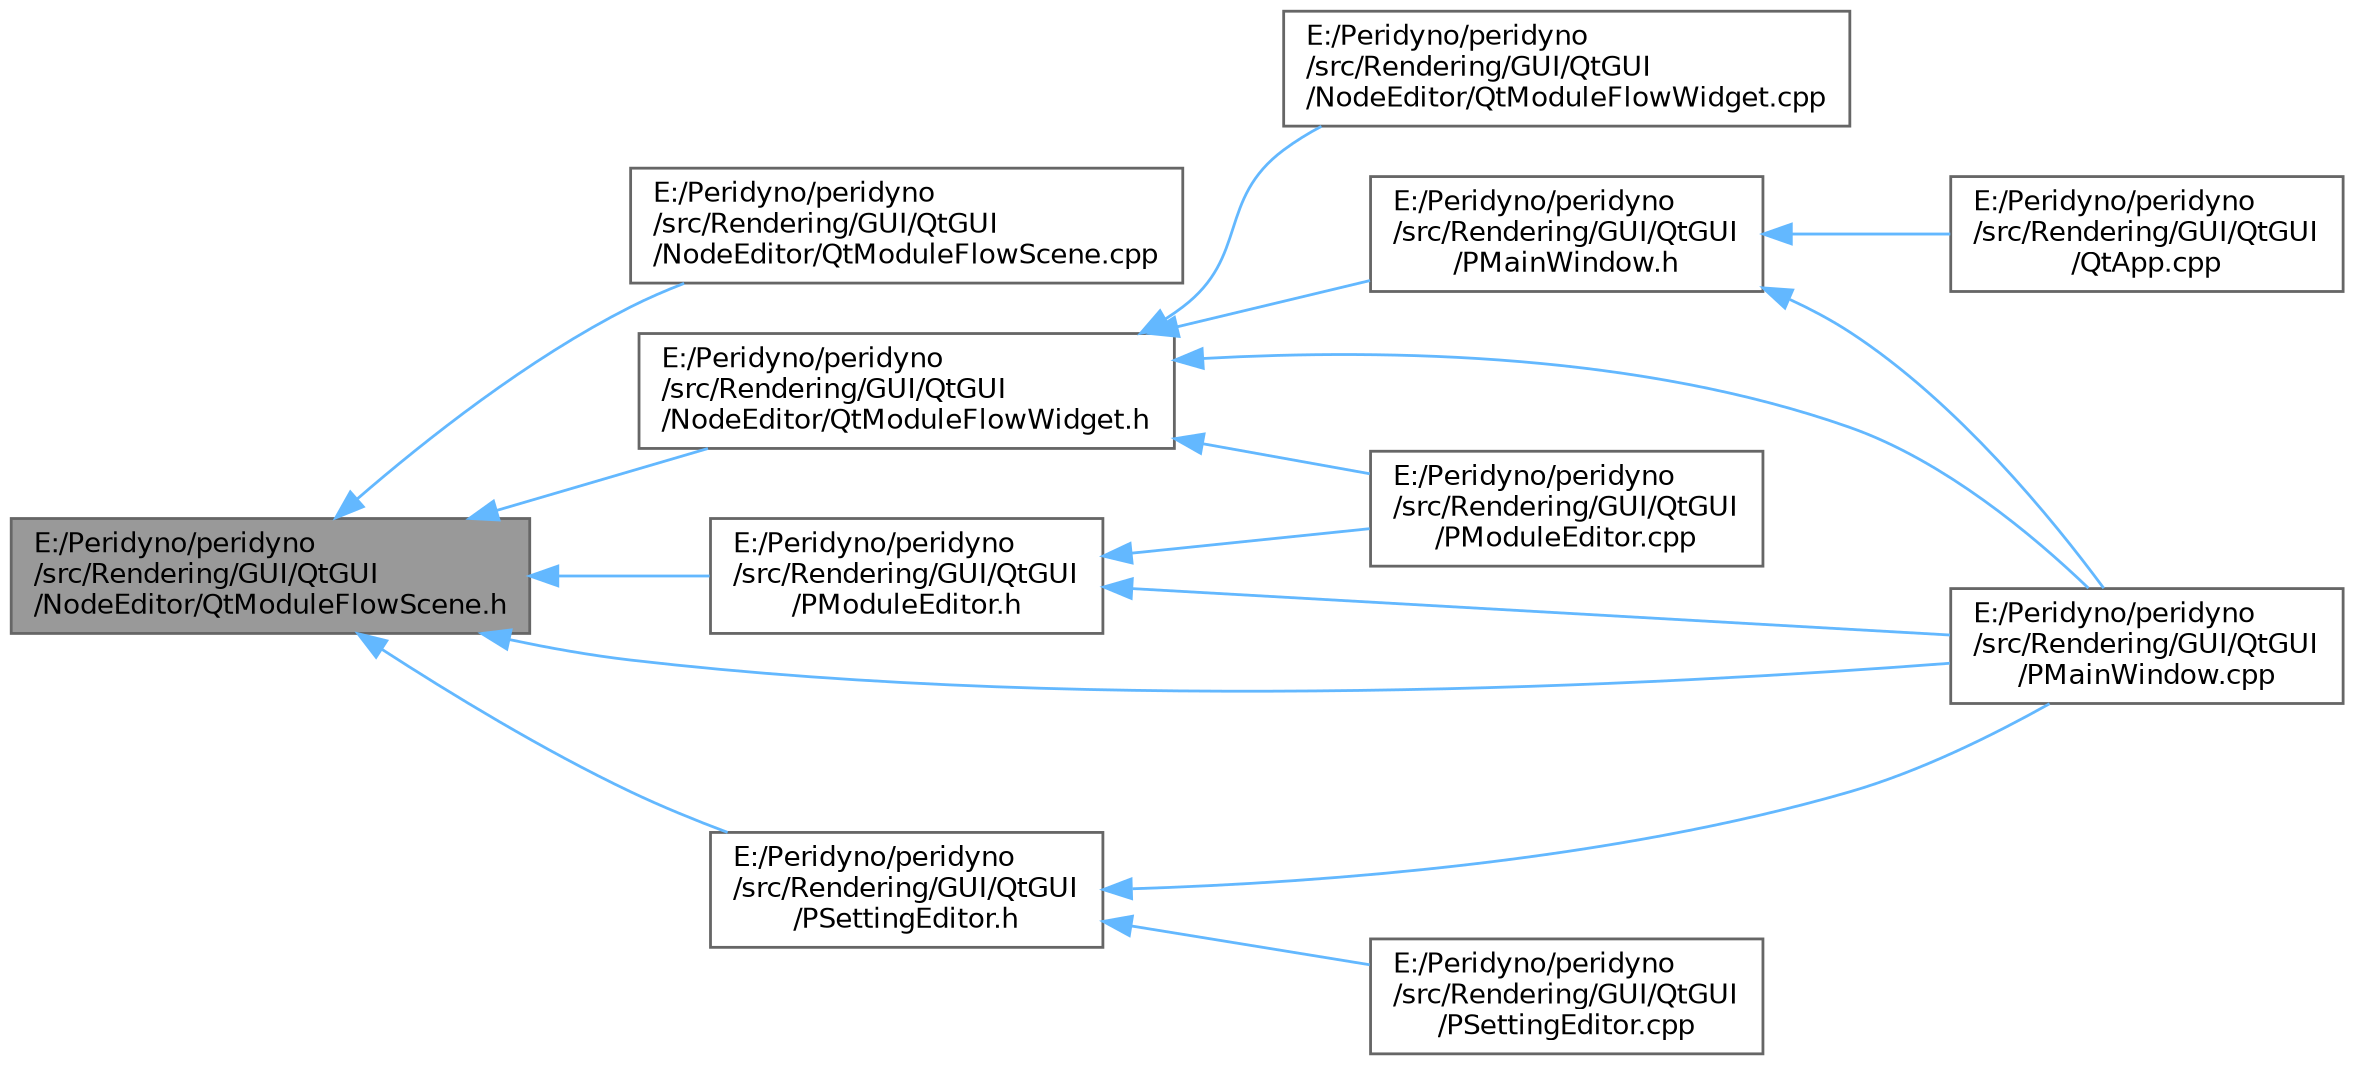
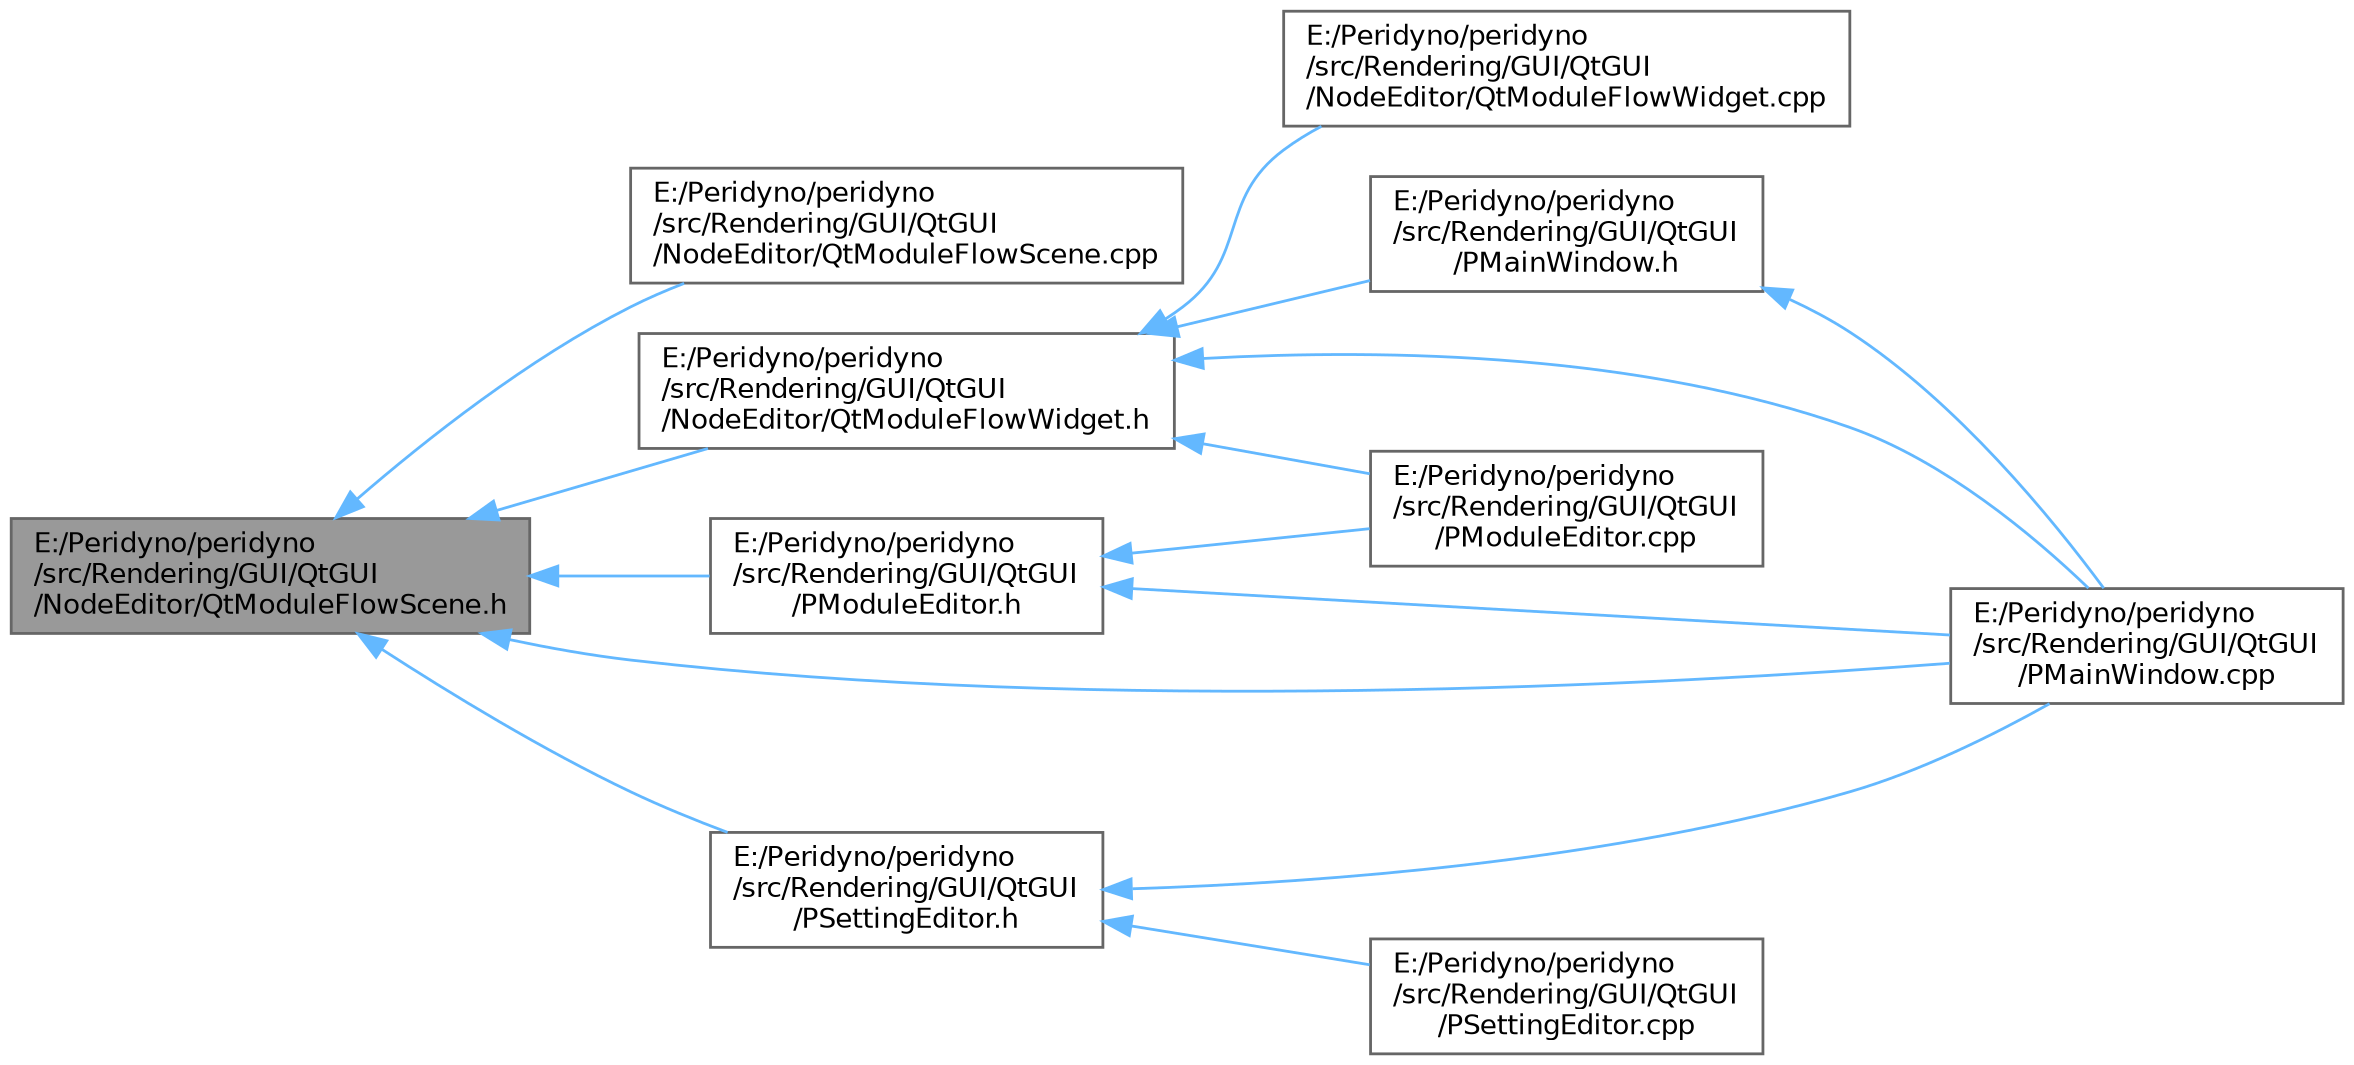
node "E:/Peridyno/peridyno /src/Rendering/GUI/QtGUI /QtApp.cpp": removed
